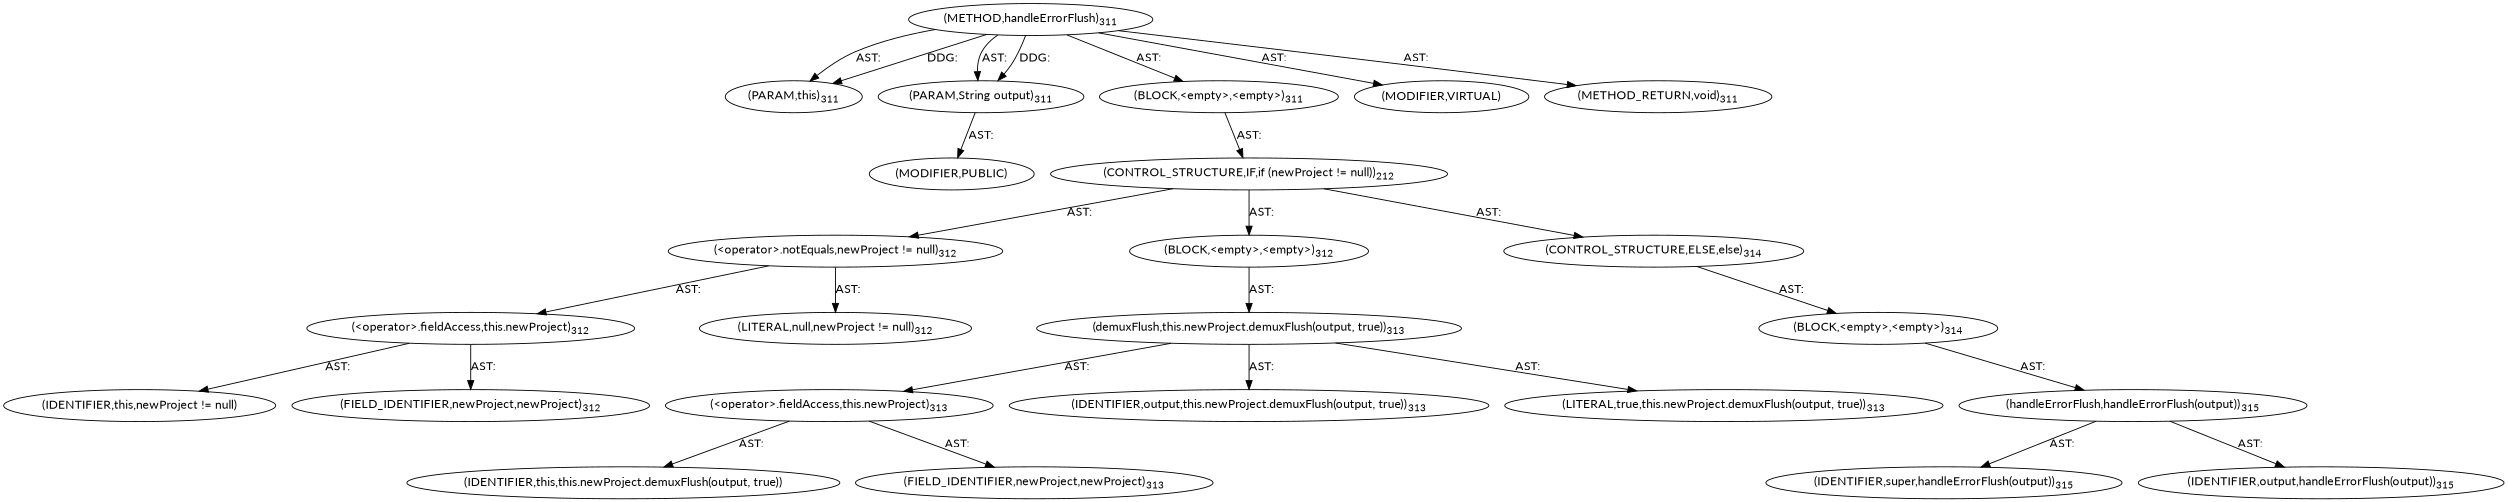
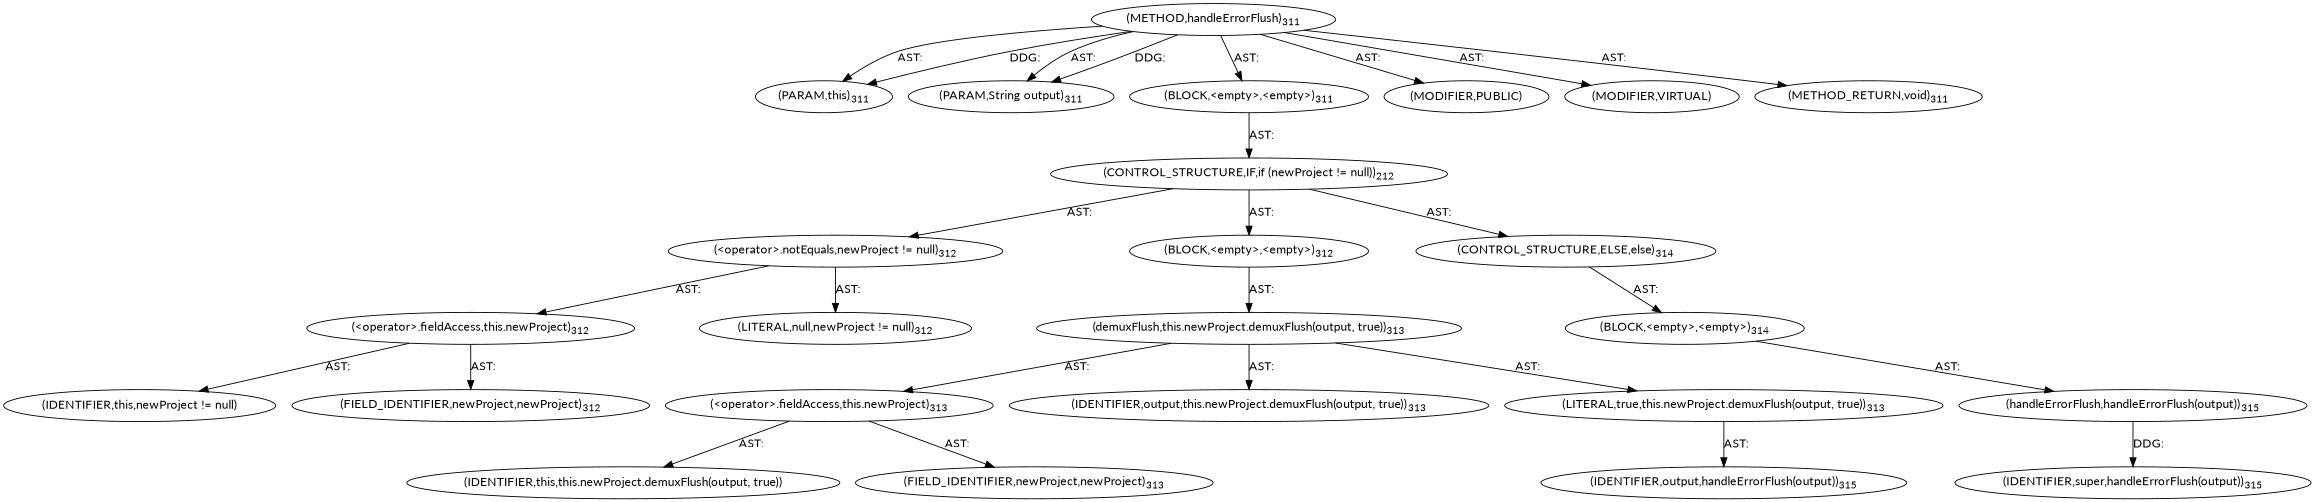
edge "(PARAM,String output)" -> "(MODIFIER,PUBLIC)": now "(METHOD,handleErrorFlush)" -> "(MODIFIER,PUBLIC)"
edge "(handleErrorFlush,handleErrorFlush(output))" -> "(IDENTIFIER,output,handleErrorFlush(output))": now "(LITERAL,true,this.newProject.demuxFlush(output, true))" -> "(IDENTIFIER,output,handleErrorFlush(output))"
edge "(handleErrorFlush,handleErrorFlush(output))" -> "(IDENTIFIER,super,handleErrorFlush(output))": label "AST: " -> "DDG: "
